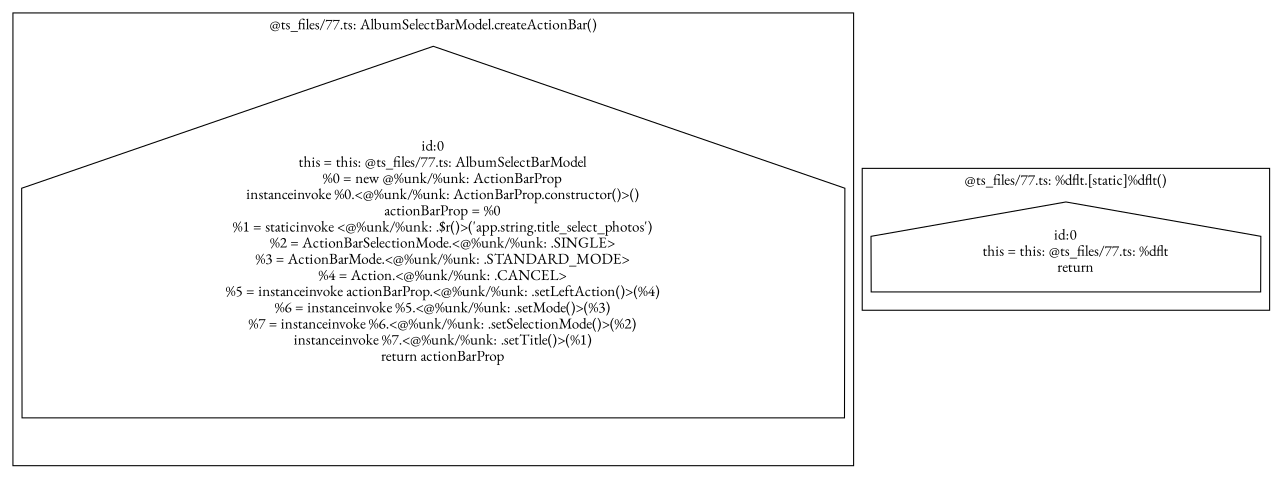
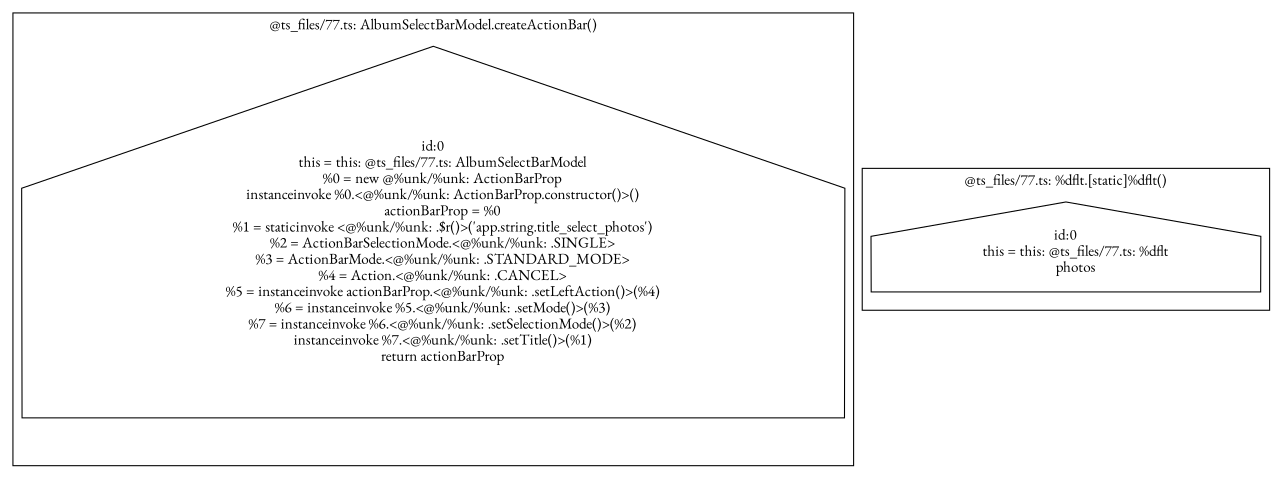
node "id:0 this = this: @ts_files/77.ts: %dflt return": label "id:0 this = this: @ts_files/77.ts: %dflt return" -> "id:0 this = this: @ts_files/77.ts: %dflt photos"
